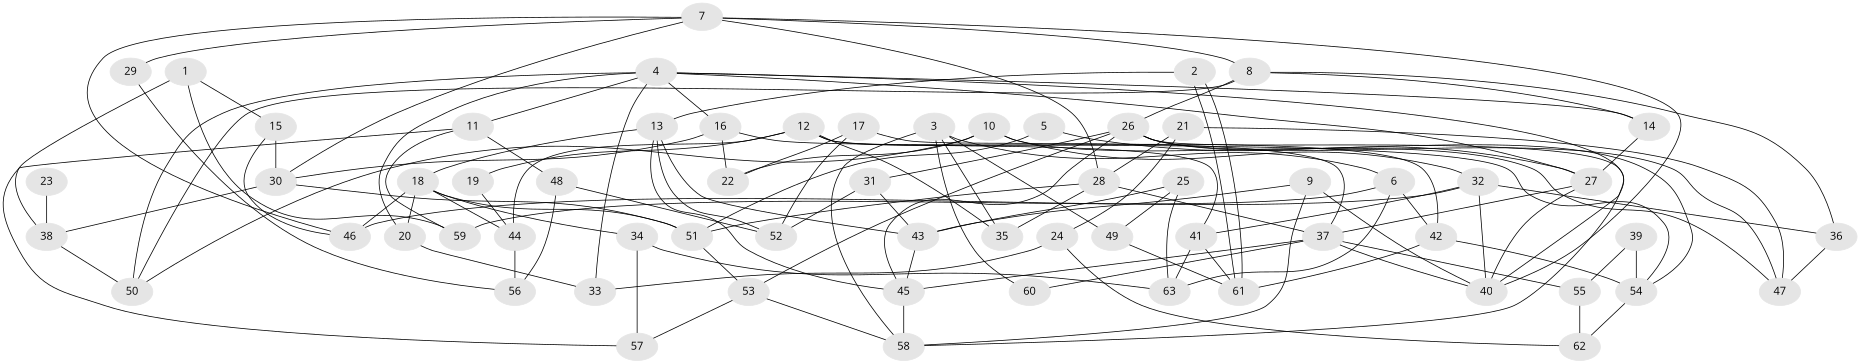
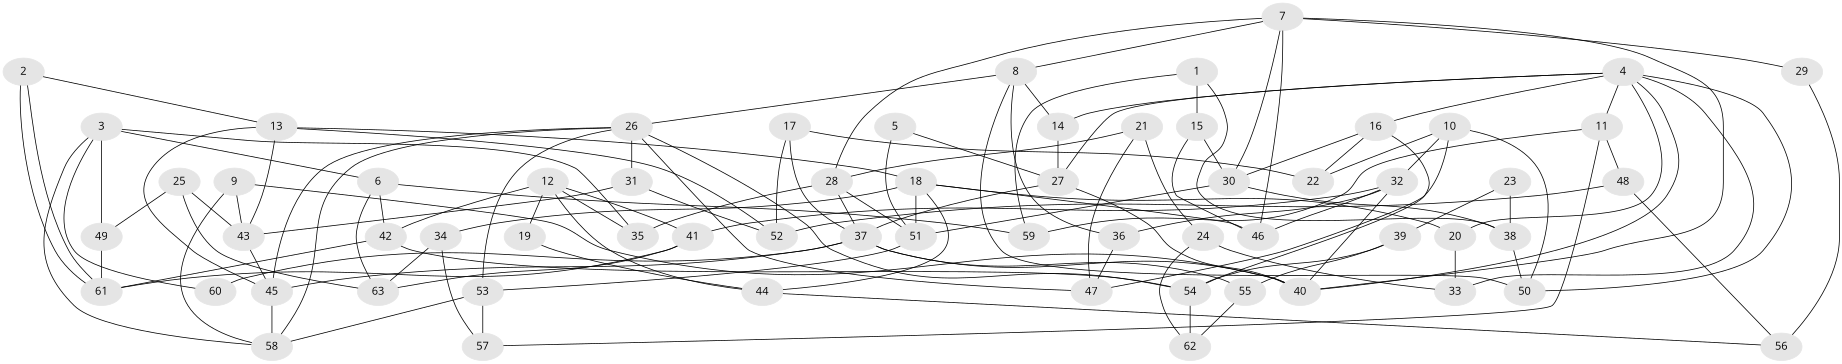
edge "23" -- "39": added
